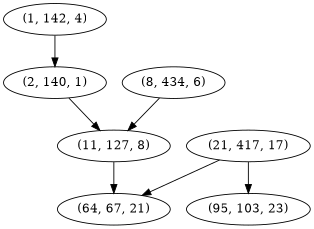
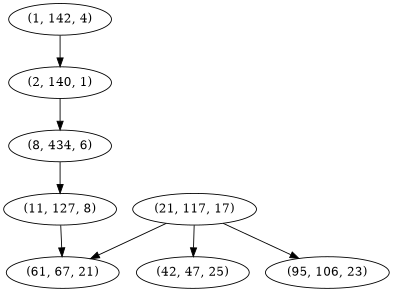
edge "(2, 140, 1)" -> "(11, 127, 8)": now "(2, 140, 1)" -> "(8, 434, 6)"
node "(21, 417, 17)": label "(21, 417, 17)" -> "(21, 117, 17)"
node "(64, 67, 21)": label "(64, 67, 21)" -> "(61, 67, 21)"
node "(95, 103, 23)": label "(95, 103, 23)" -> "(95, 106, 23)"
node "(42, 47, 25)": added
